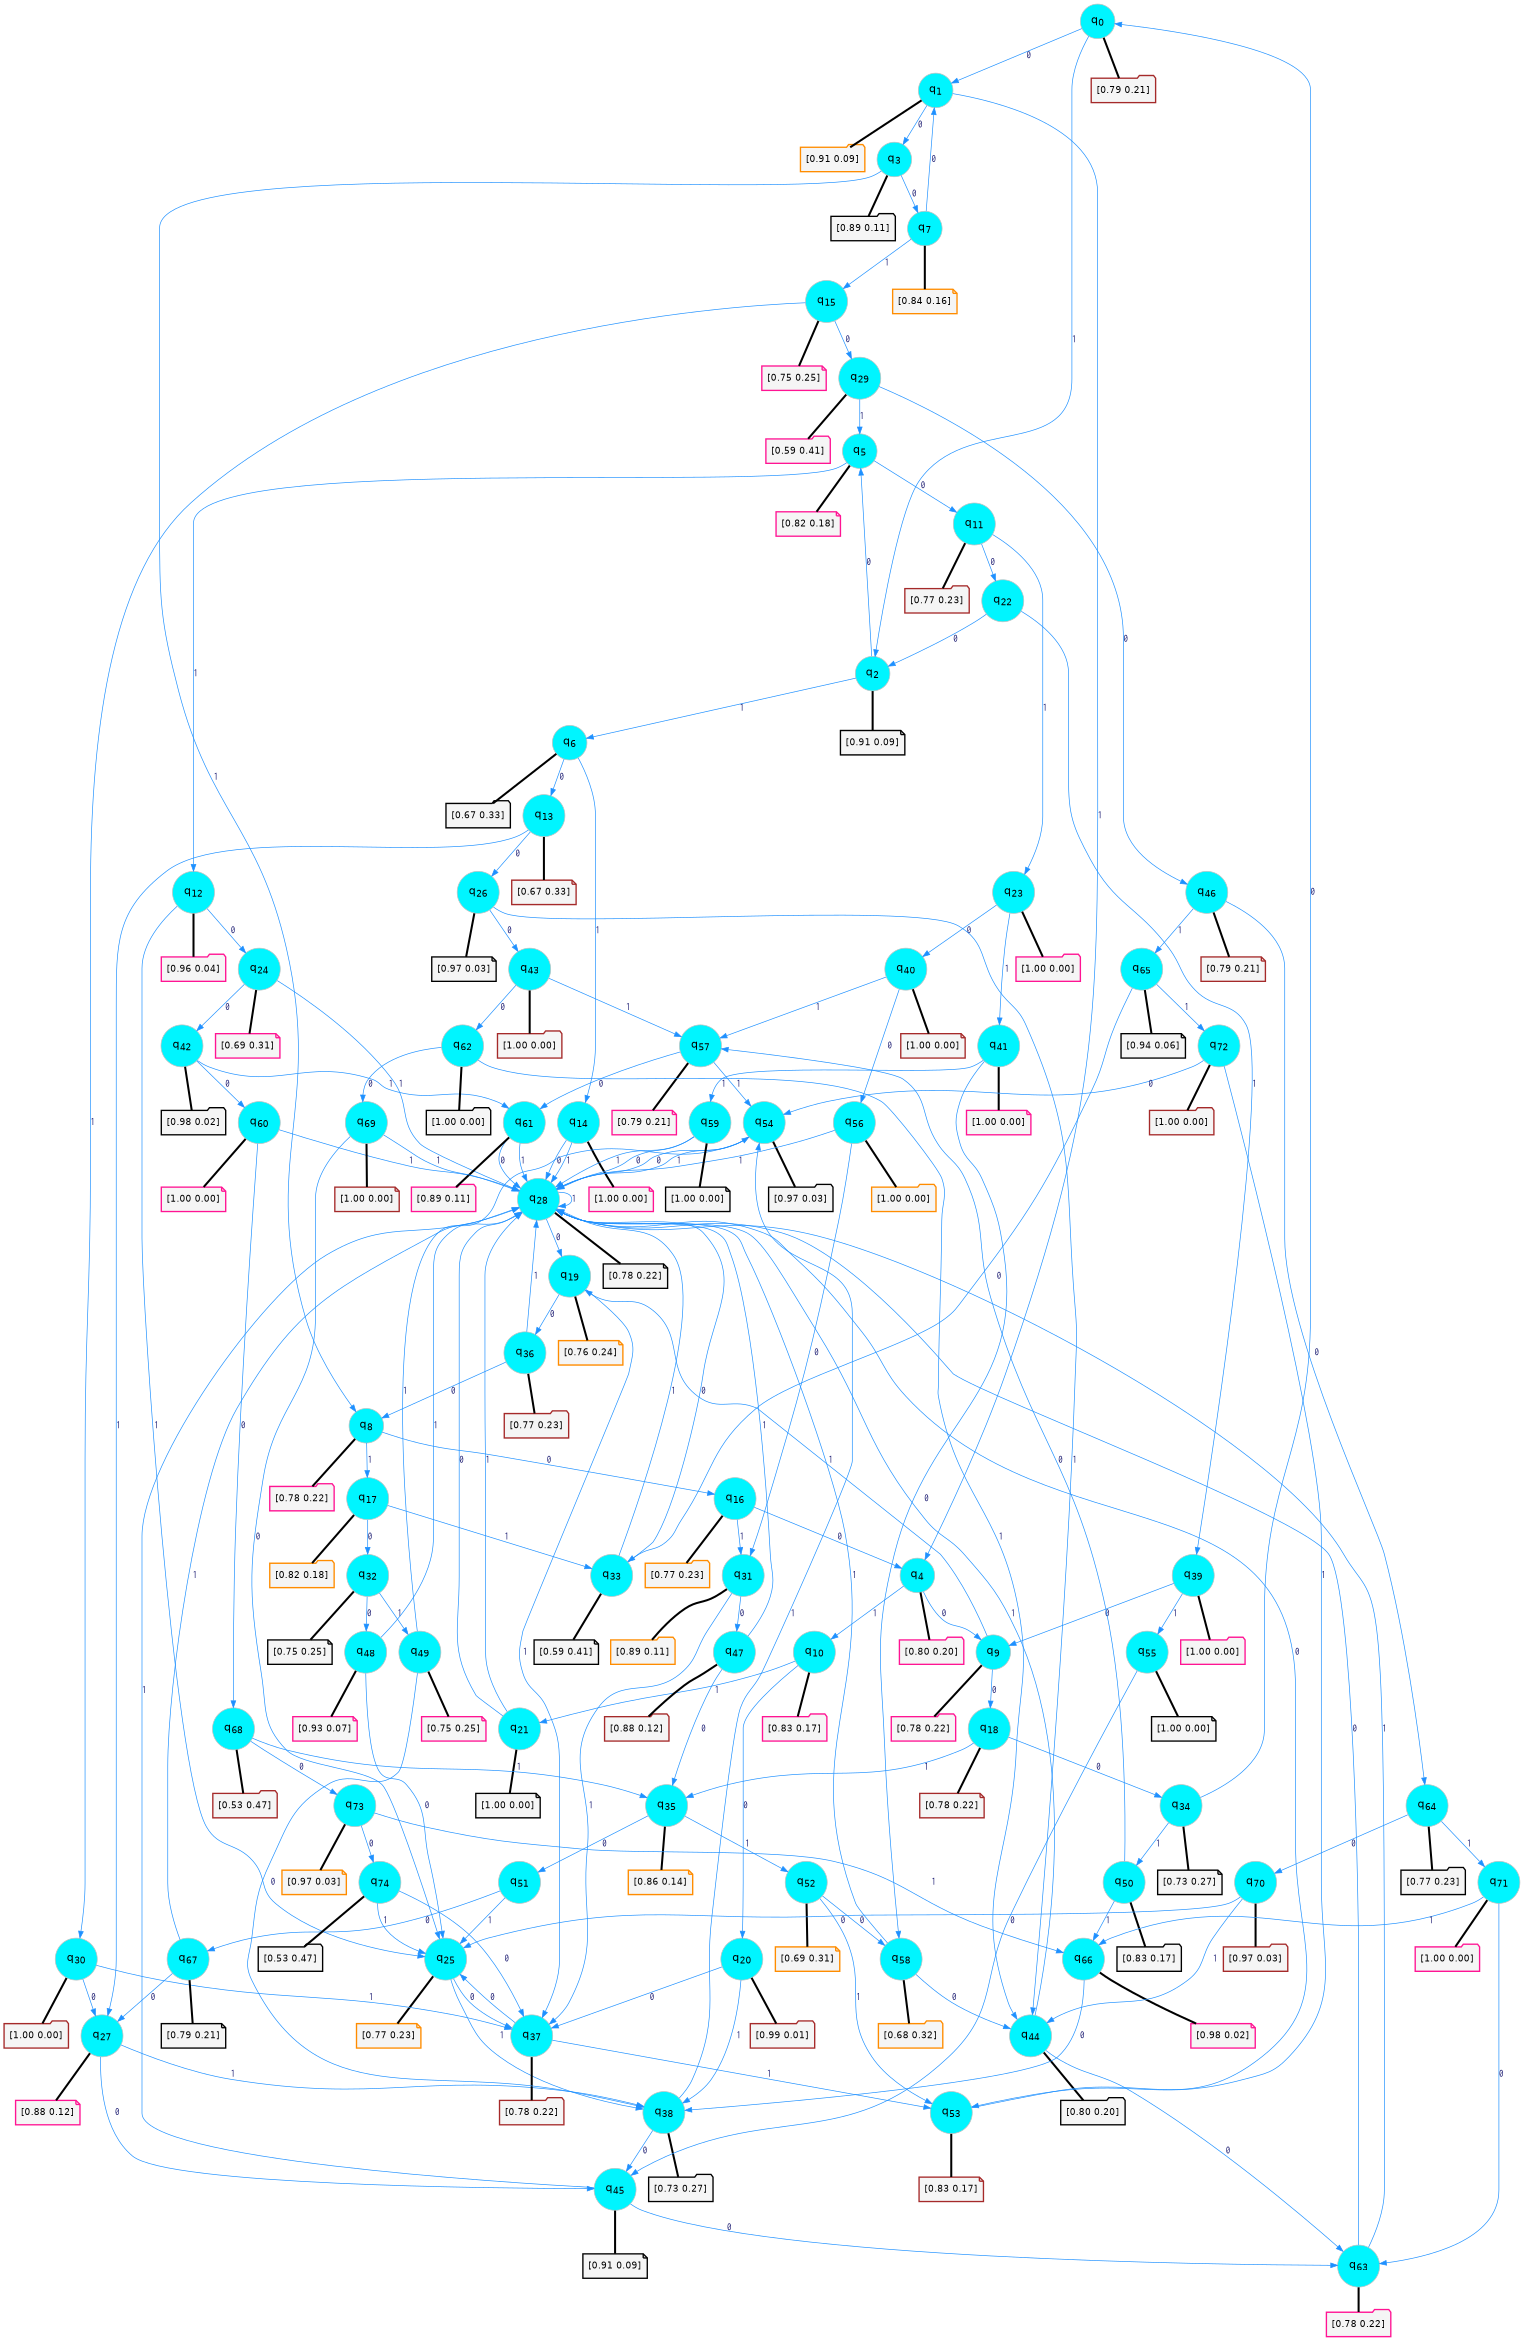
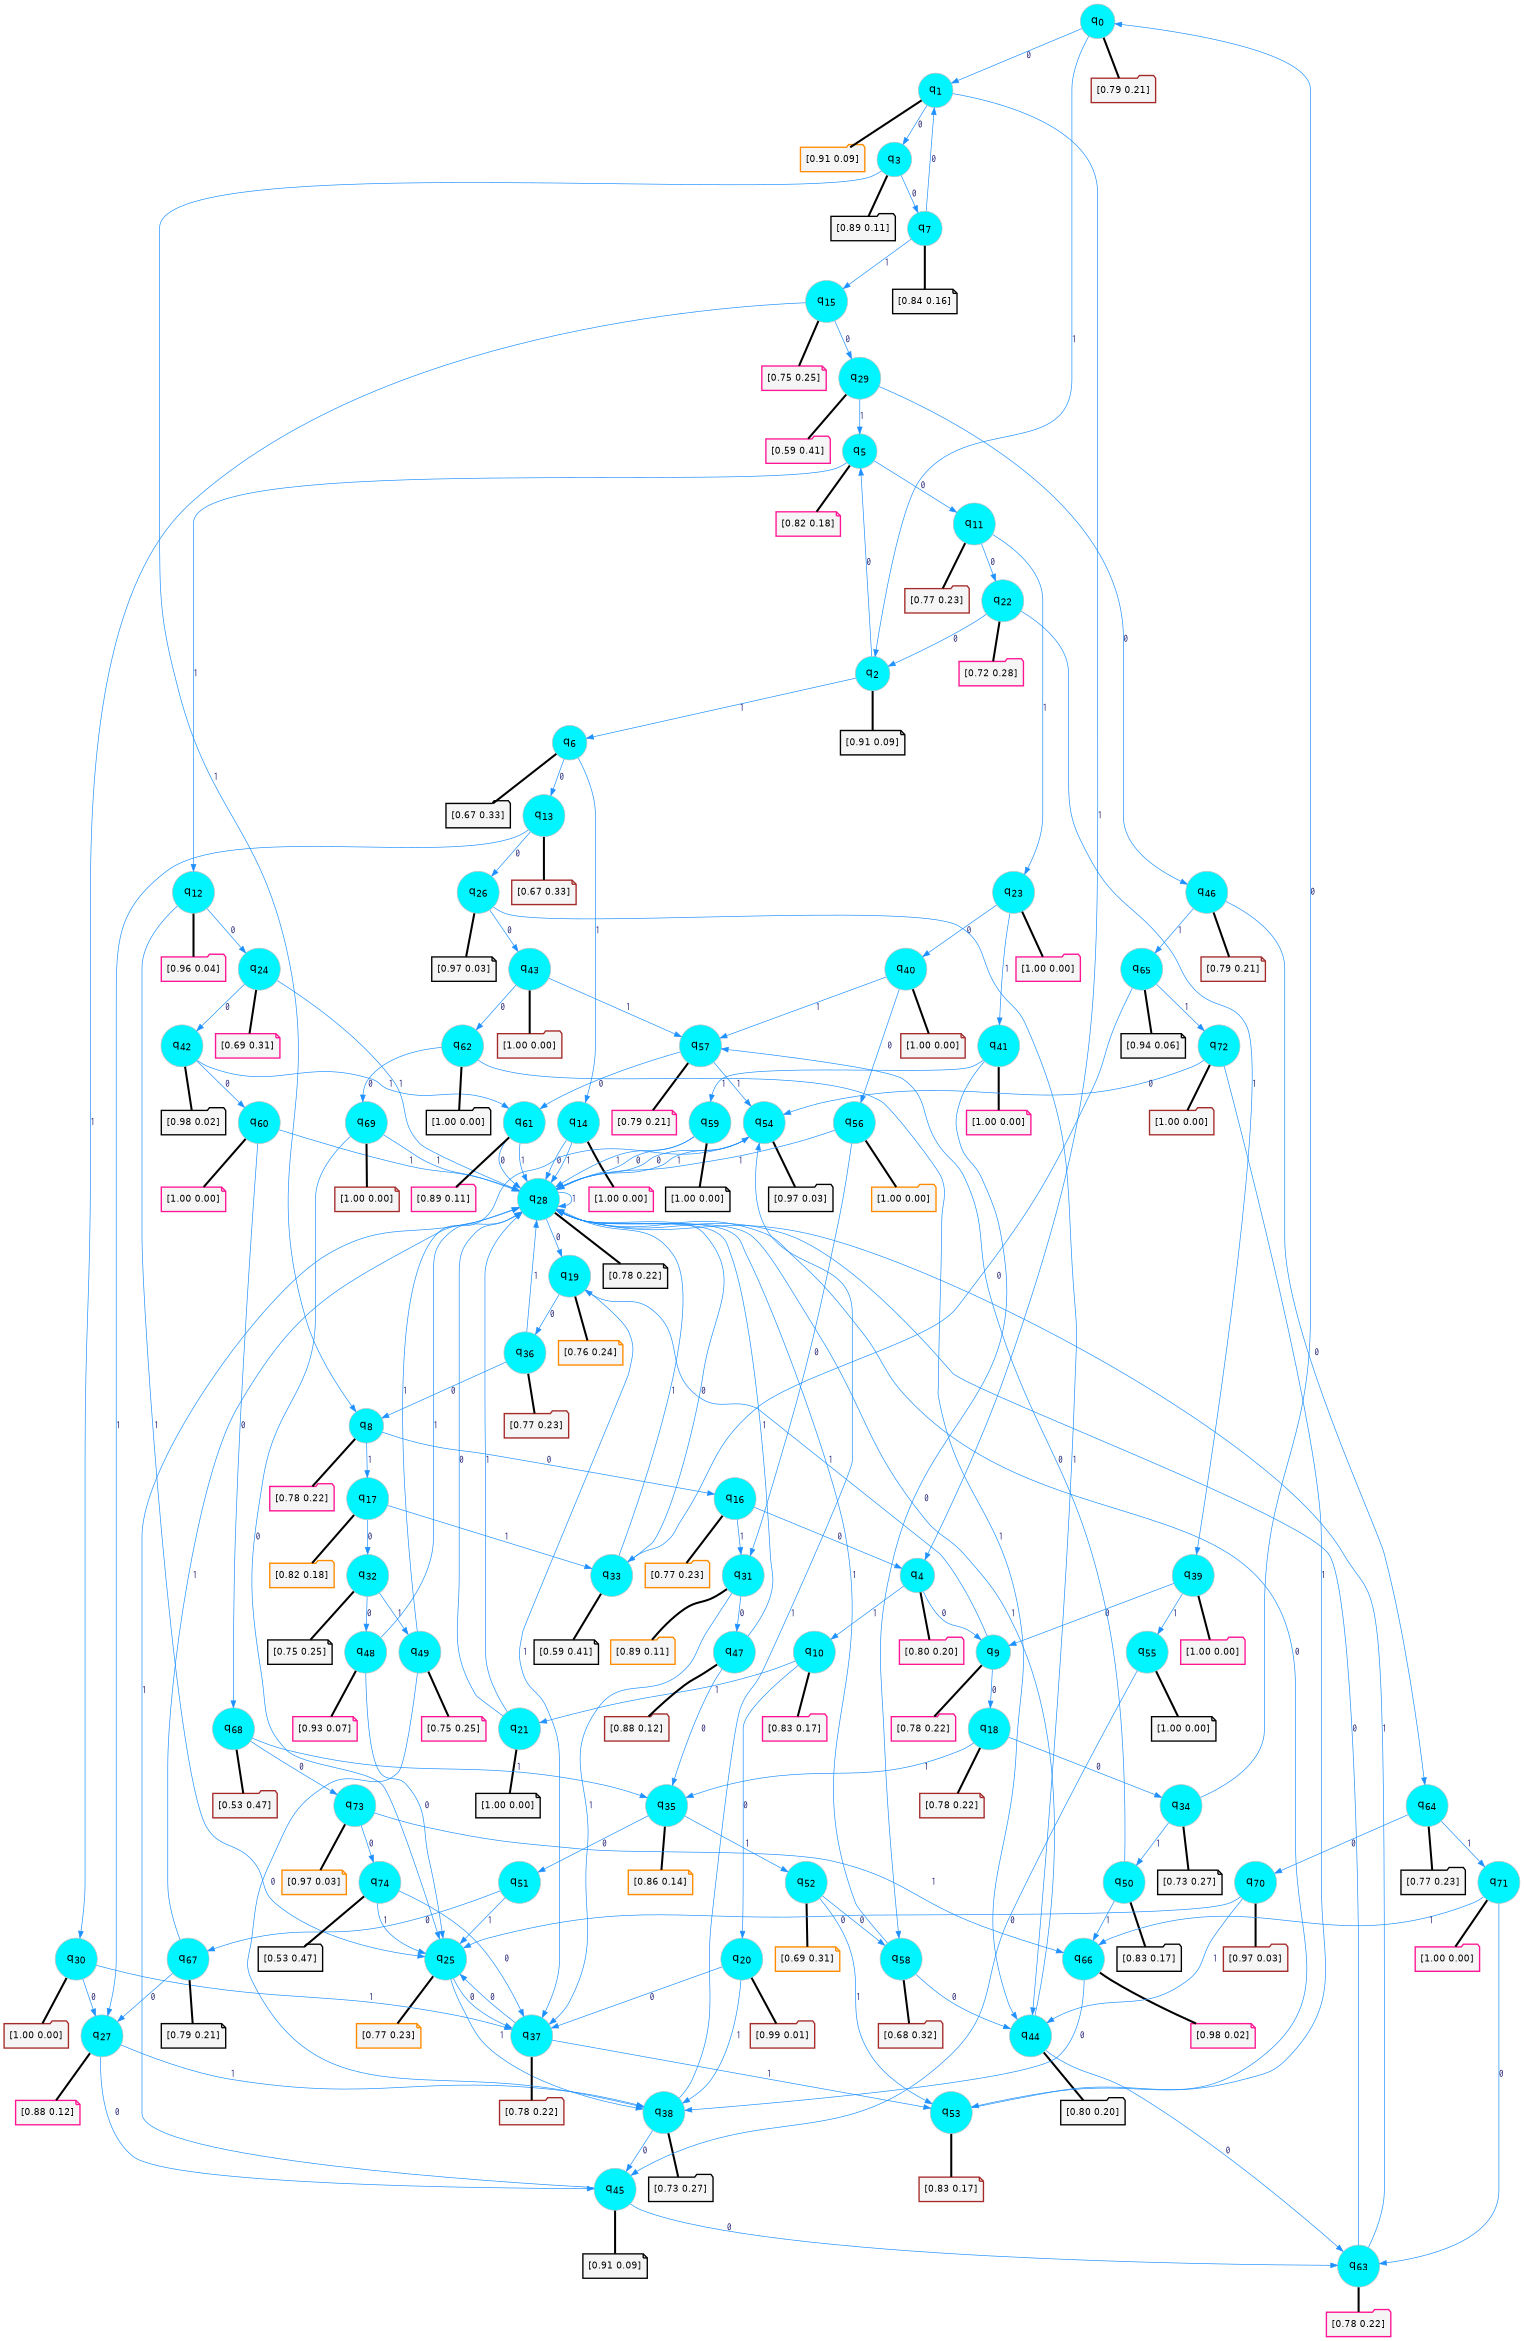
node "[0.84 0.16]": color darkorange -> black
node "[0.72 0.28]": added
node "[0.68 0.32]": color darkorange -> brown
